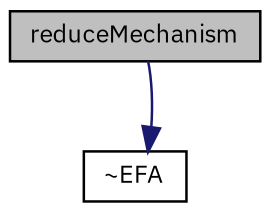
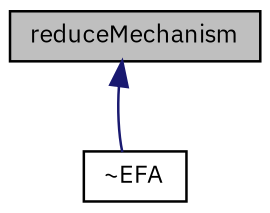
edge "reduceMechanism" -> "~EFA": reversed
